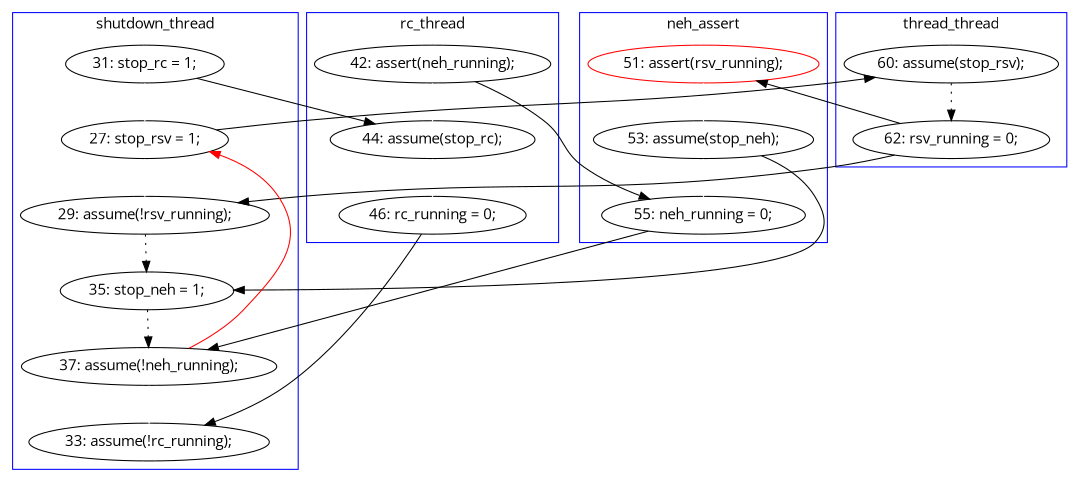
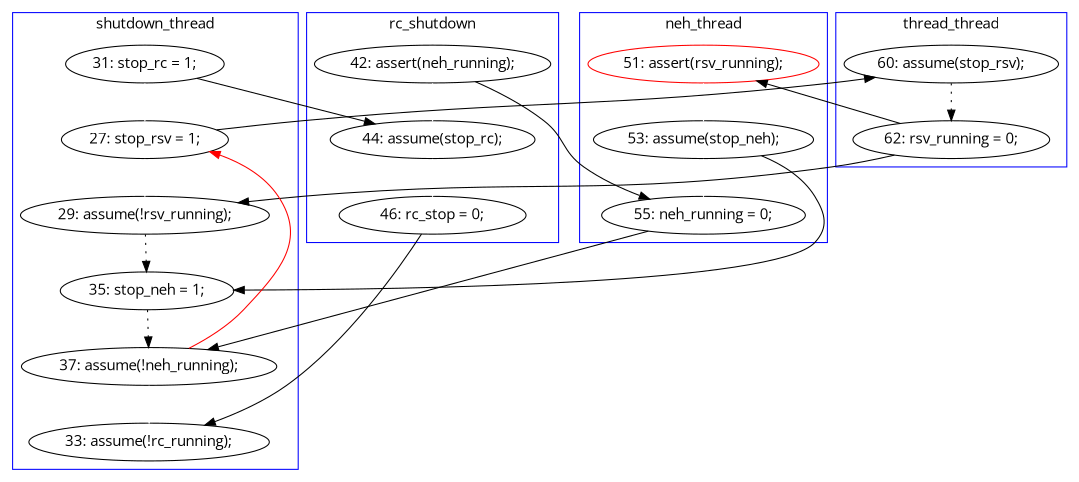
cluster "rc_thread": label "rc_thread" -> "rc_shutdown"
cluster "neh_assert": label "neh_assert" -> "neh_thread"
node "46: rc_running = 0;": label "46: rc_running = 0;" -> "46: rc_stop = 0;"
